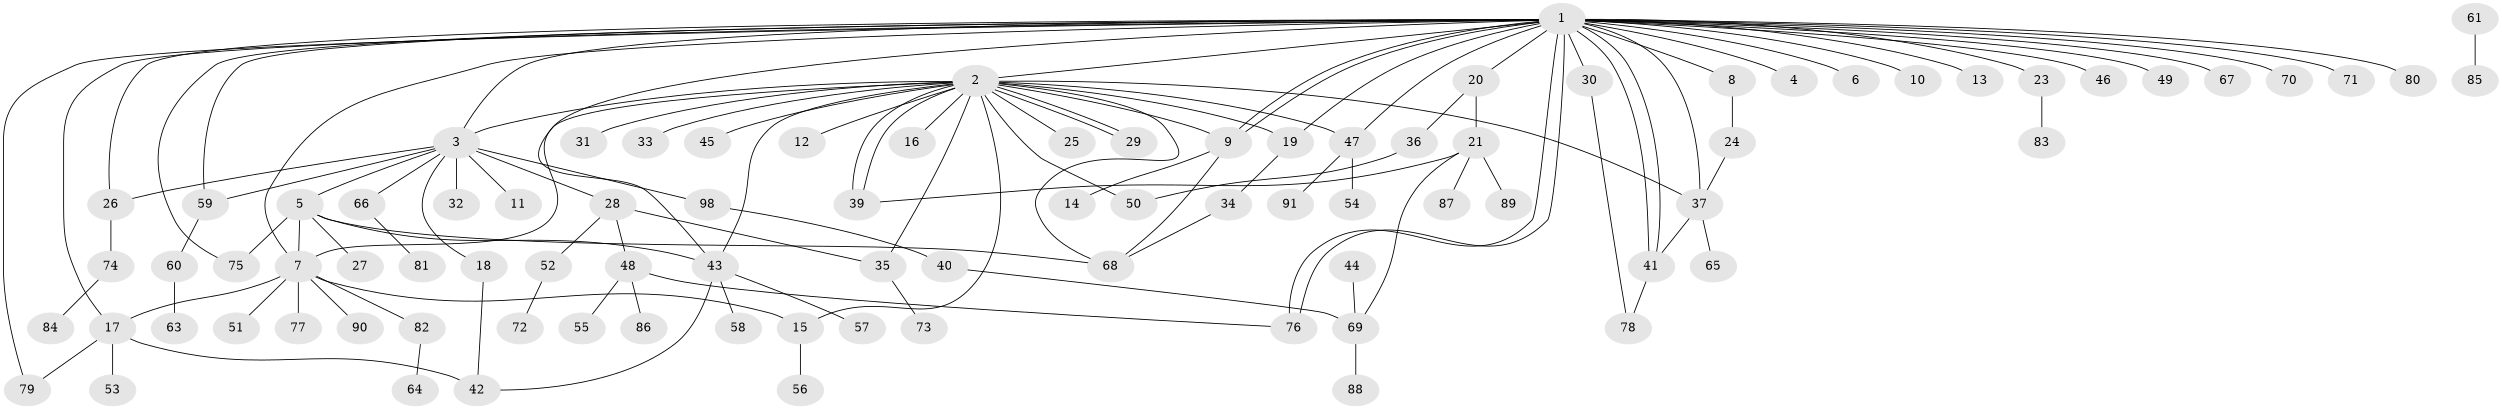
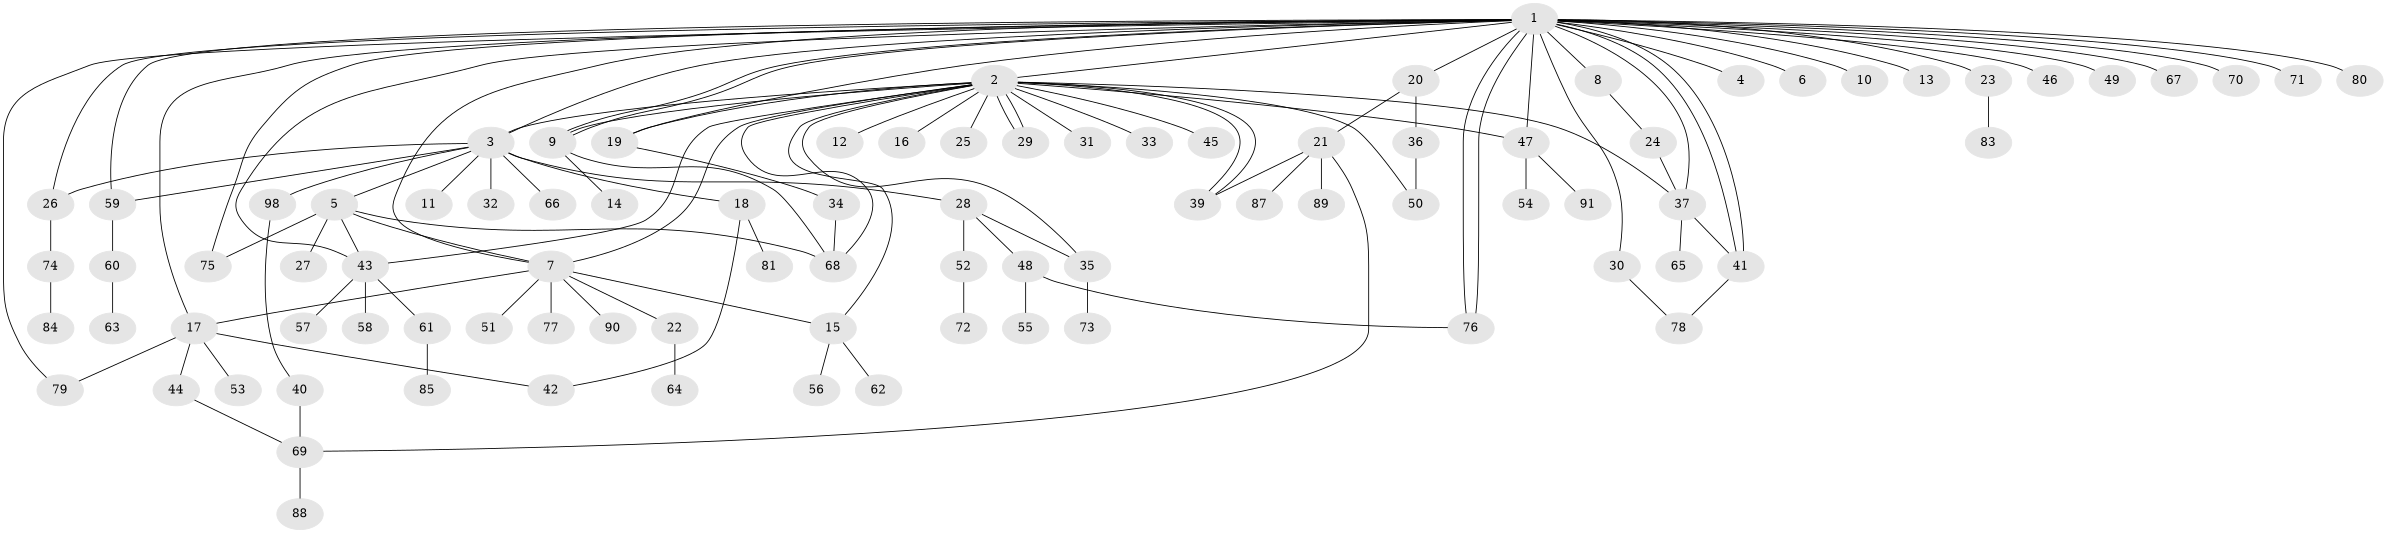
edge "66" -- "81": now "18" -- "81"
node "82": label "82" -> "22"
node "86": removed
edge "17" -- "44": added
edge "43" -- "42": now "43" -- "61"
node "62": added
